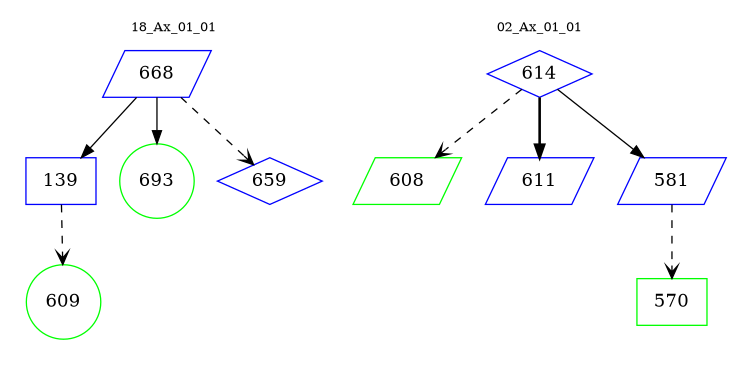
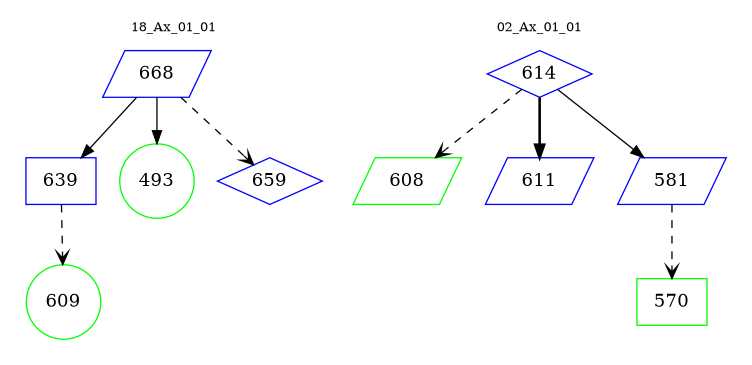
node "139": label "139" -> "639"
node "693": label "693" -> "493"
